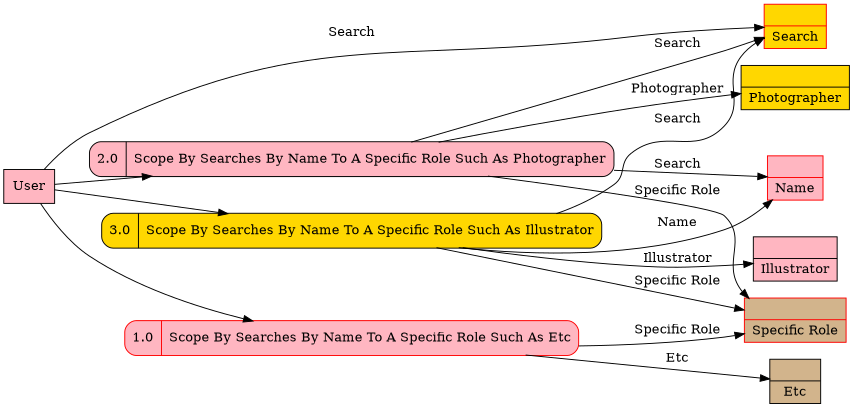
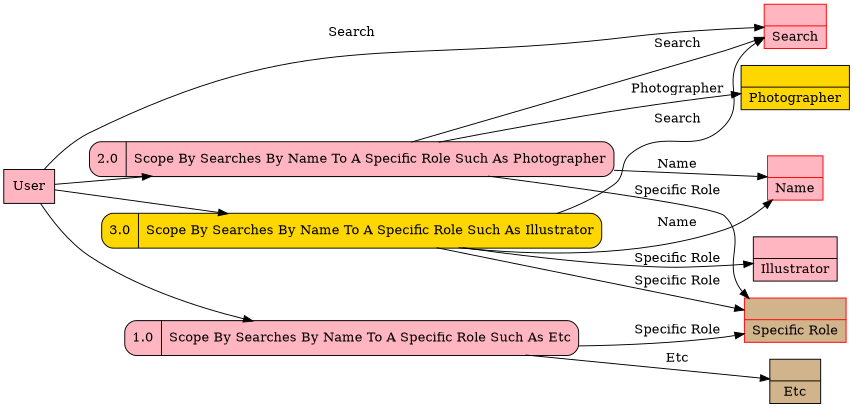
node "Search": fillcolor gold -> lightpink
edge "2.0" -> "Name": label "Search" -> "Name"
edge "3.0" -> "Illustrator": label "Illustrator" -> "Specific Role"
node "1.0": color red -> black
